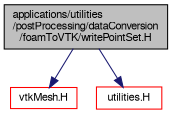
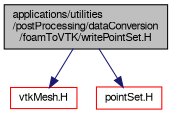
node "utilities.H": label "utilities.H" -> "pointSet.H"
